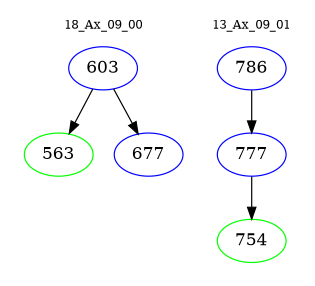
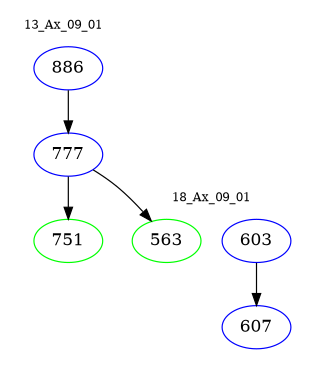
cluster "18_Ax_09_00": label "18_Ax_09_00" -> "18_Ax_09_01"
node "786": label "786" -> "886"
edge "603" -> "563": now "777" -> "563"
node "677": label "677" -> "607"
node "754": label "754" -> "751"
